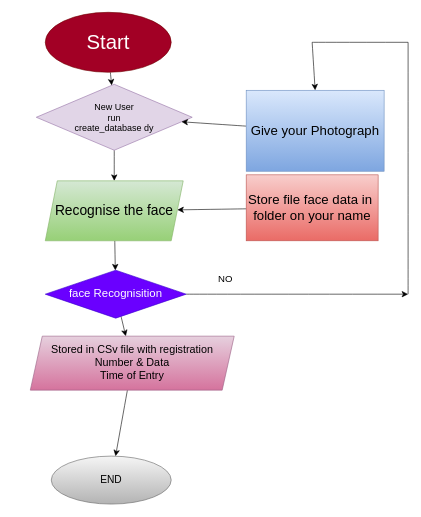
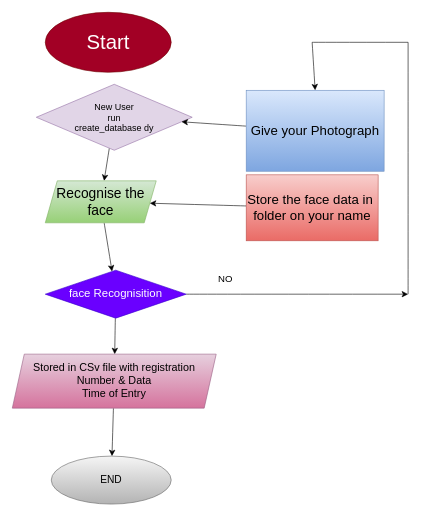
edge "Start" -> "New User run create_database dy": removed
node "Store file face data in folder on your name": label "Store file face data in folder on your name" -> "Store the face data in folder on your name"
node "Recognise the face": size 138x60 -> 111x42
node "Stored in CSv file with registration Number & Data Time of Entry": moved (132, 363) -> (114, 381)
